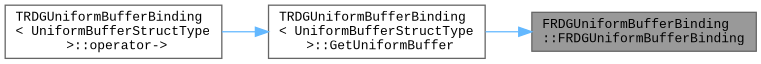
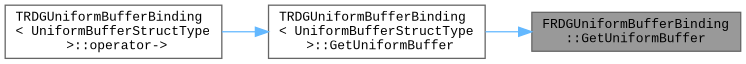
node "FRDGUniformBufferBinding ::FRDGUniformBufferBinding": label "FRDGUniformBufferBinding ::FRDGUniformBufferBinding" -> "FRDGUniformBufferBinding ::GetUniformBuffer"
